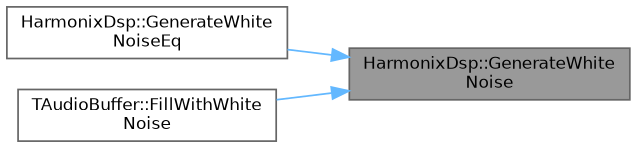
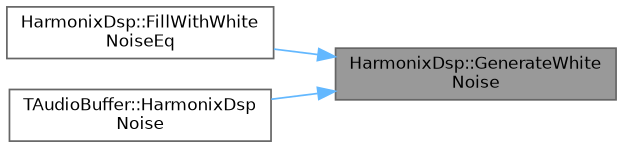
node "HarmonixDsp::GenerateWhite NoiseEq": label "HarmonixDsp::GenerateWhite NoiseEq" -> "HarmonixDsp::FillWithWhite NoiseEq"
node "TAudioBuffer::FillWithWhite Noise": label "TAudioBuffer::FillWithWhite Noise" -> "TAudioBuffer::HarmonixDsp Noise"
